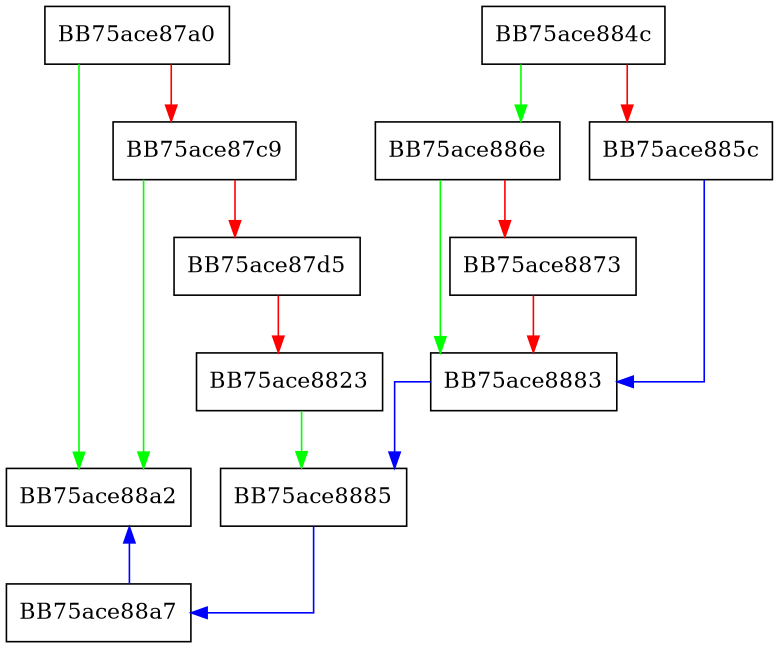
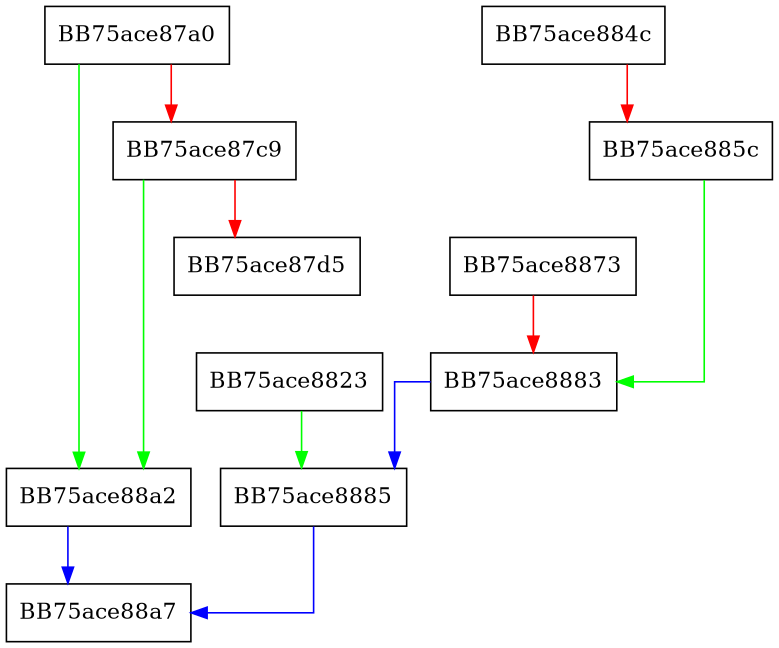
node "BB75ace886e": removed
edge "BB75ace87d5" -> "BB75ace8823": removed
edge "BB75ace885c" -> "BB75ace8883": color blue -> green
edge "BB75ace88a7" -> "BB75ace88a2": reversed
